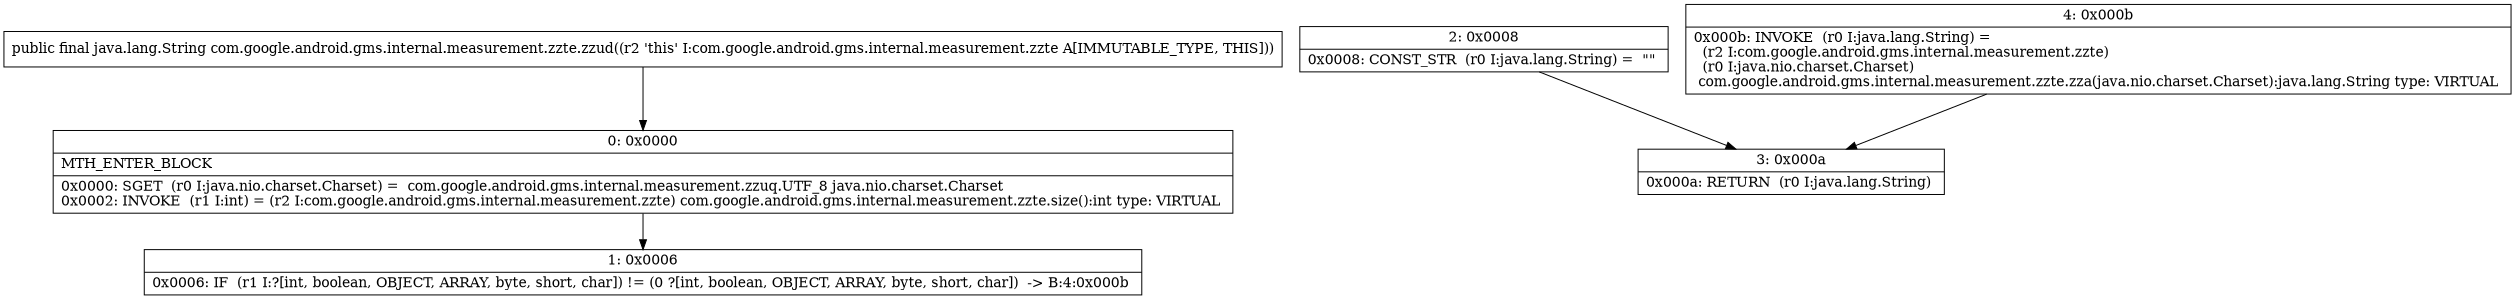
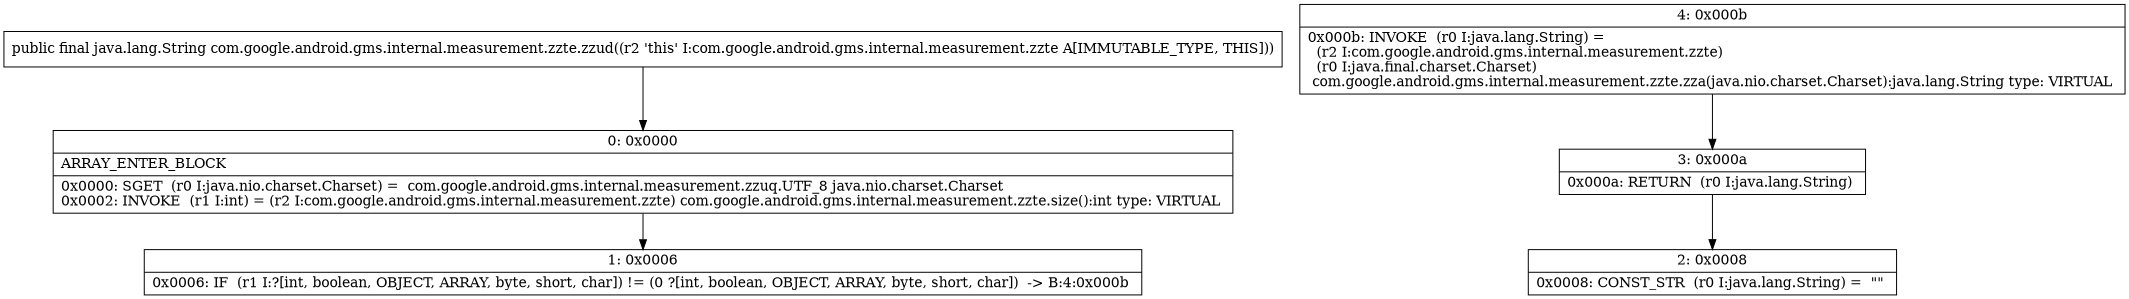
node "4: 0x000b": text "(r0 I:java.nio.charset.Charset)" -> "(r0 I:java.final.charset.Charset)"
edge "2: 0x0008" -> "3: 0x000a": reversed
node "0: 0x0000": text "MTH_ENTER_BLOCK" -> "ARRAY_ENTER_BLOCK"
